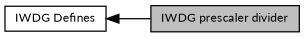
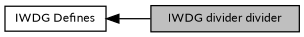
node "IWDG prescaler divider": label "IWDG prescaler divider" -> "IWDG divider divider"
